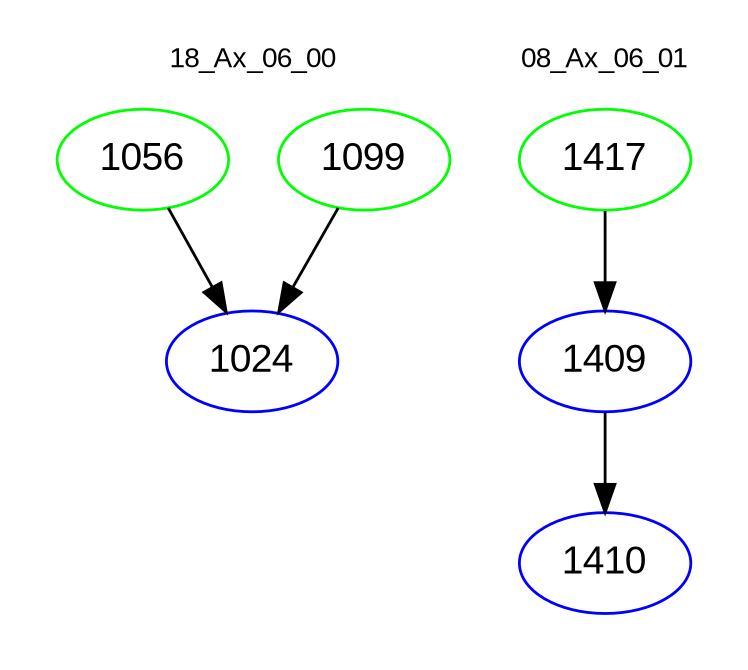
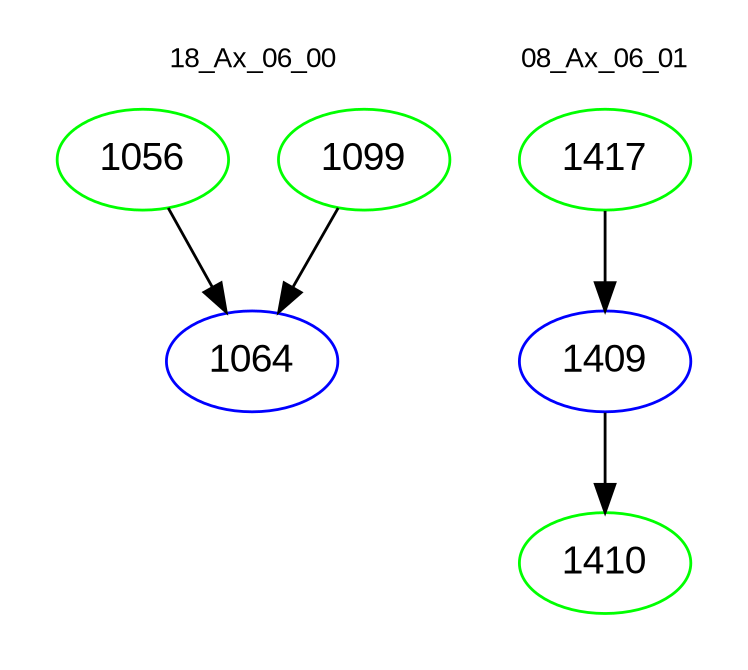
node "1024": label "1024" -> "1064"
node "1410": color blue -> green
